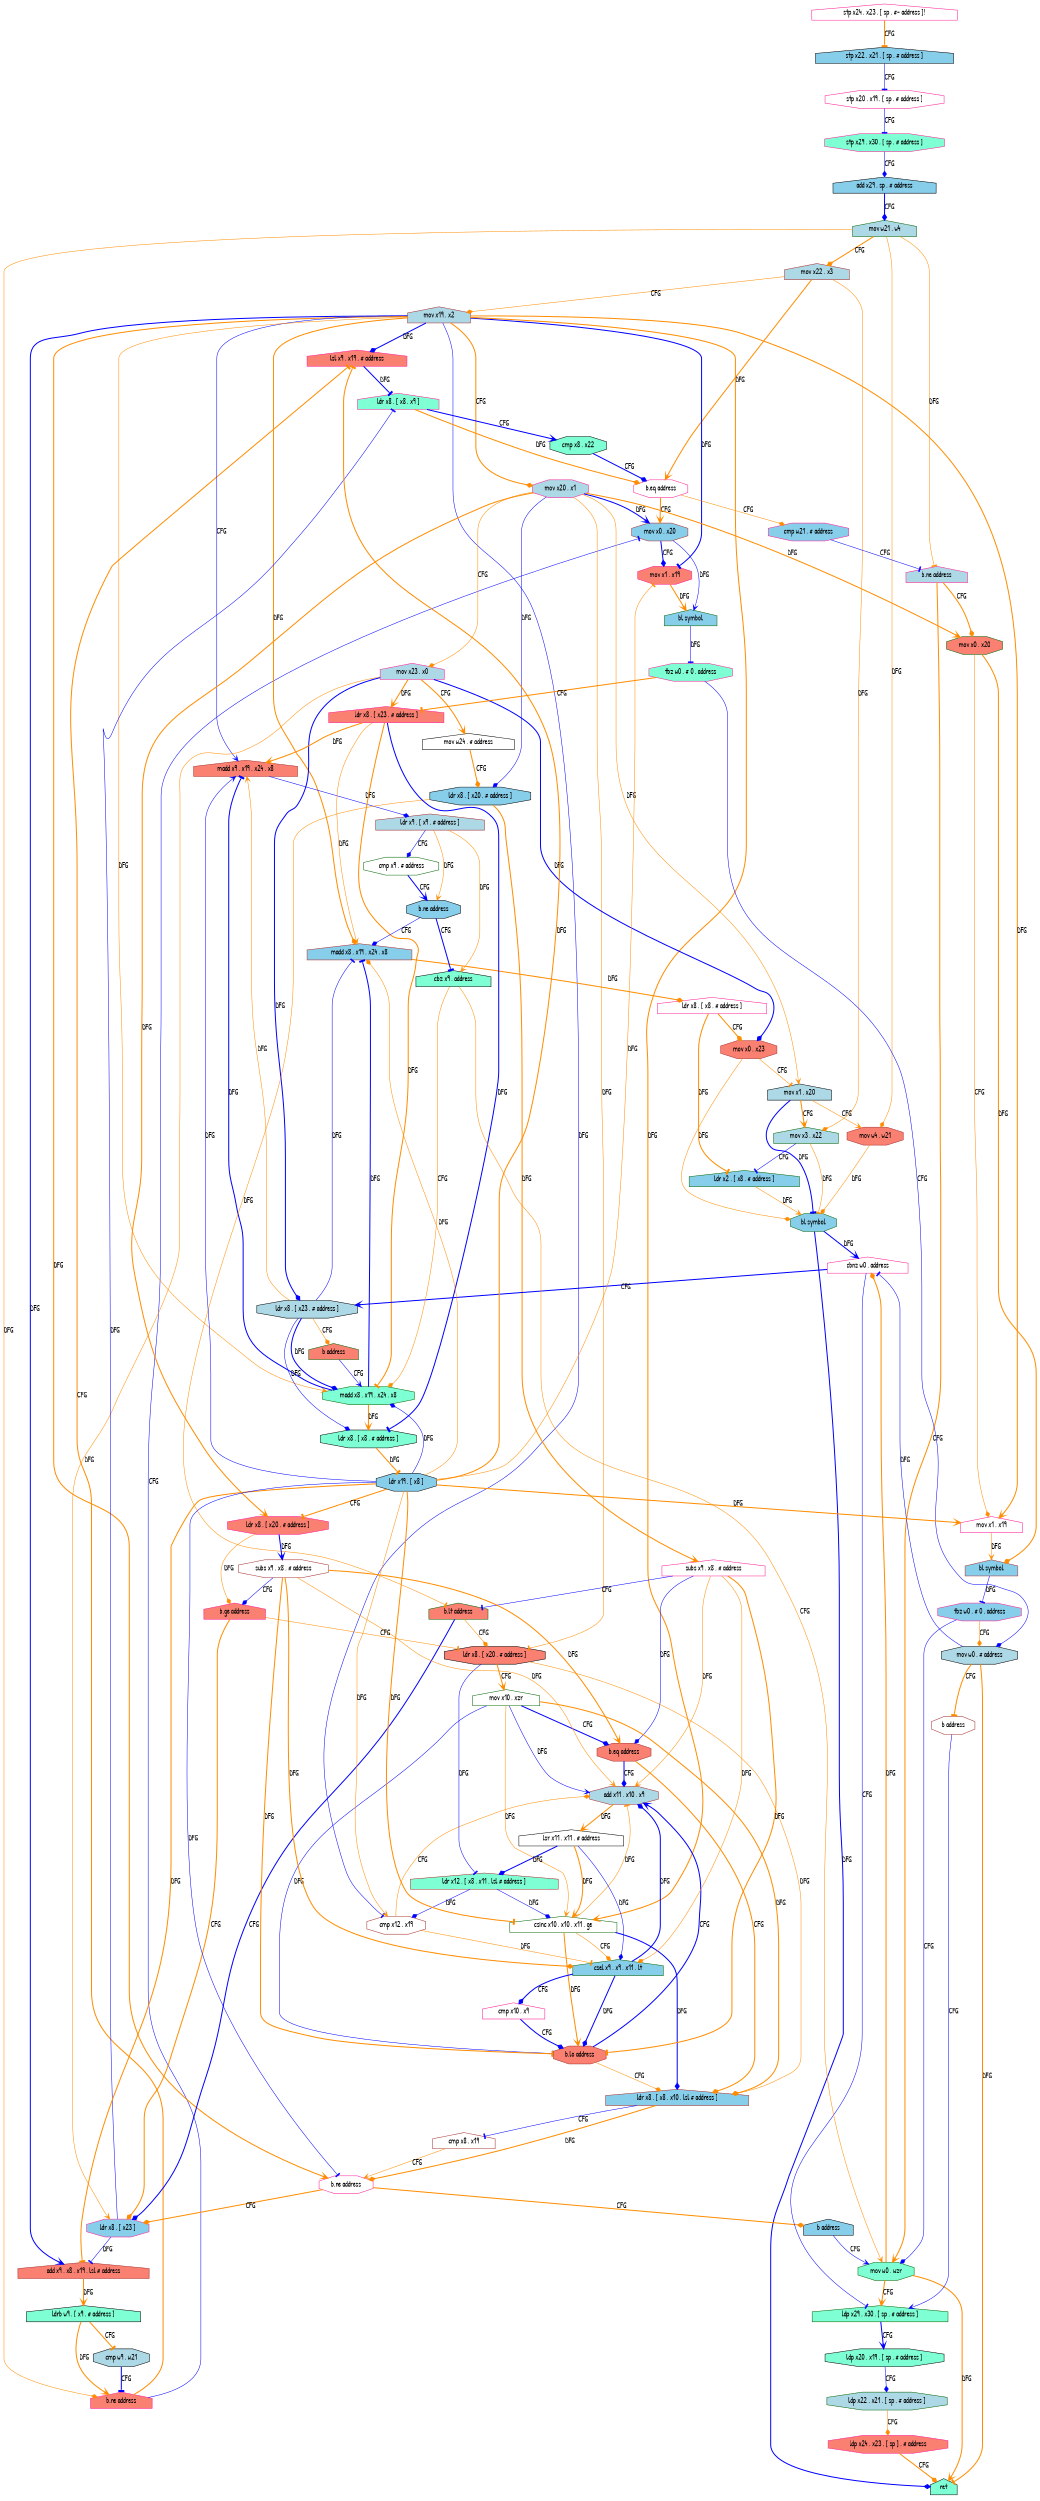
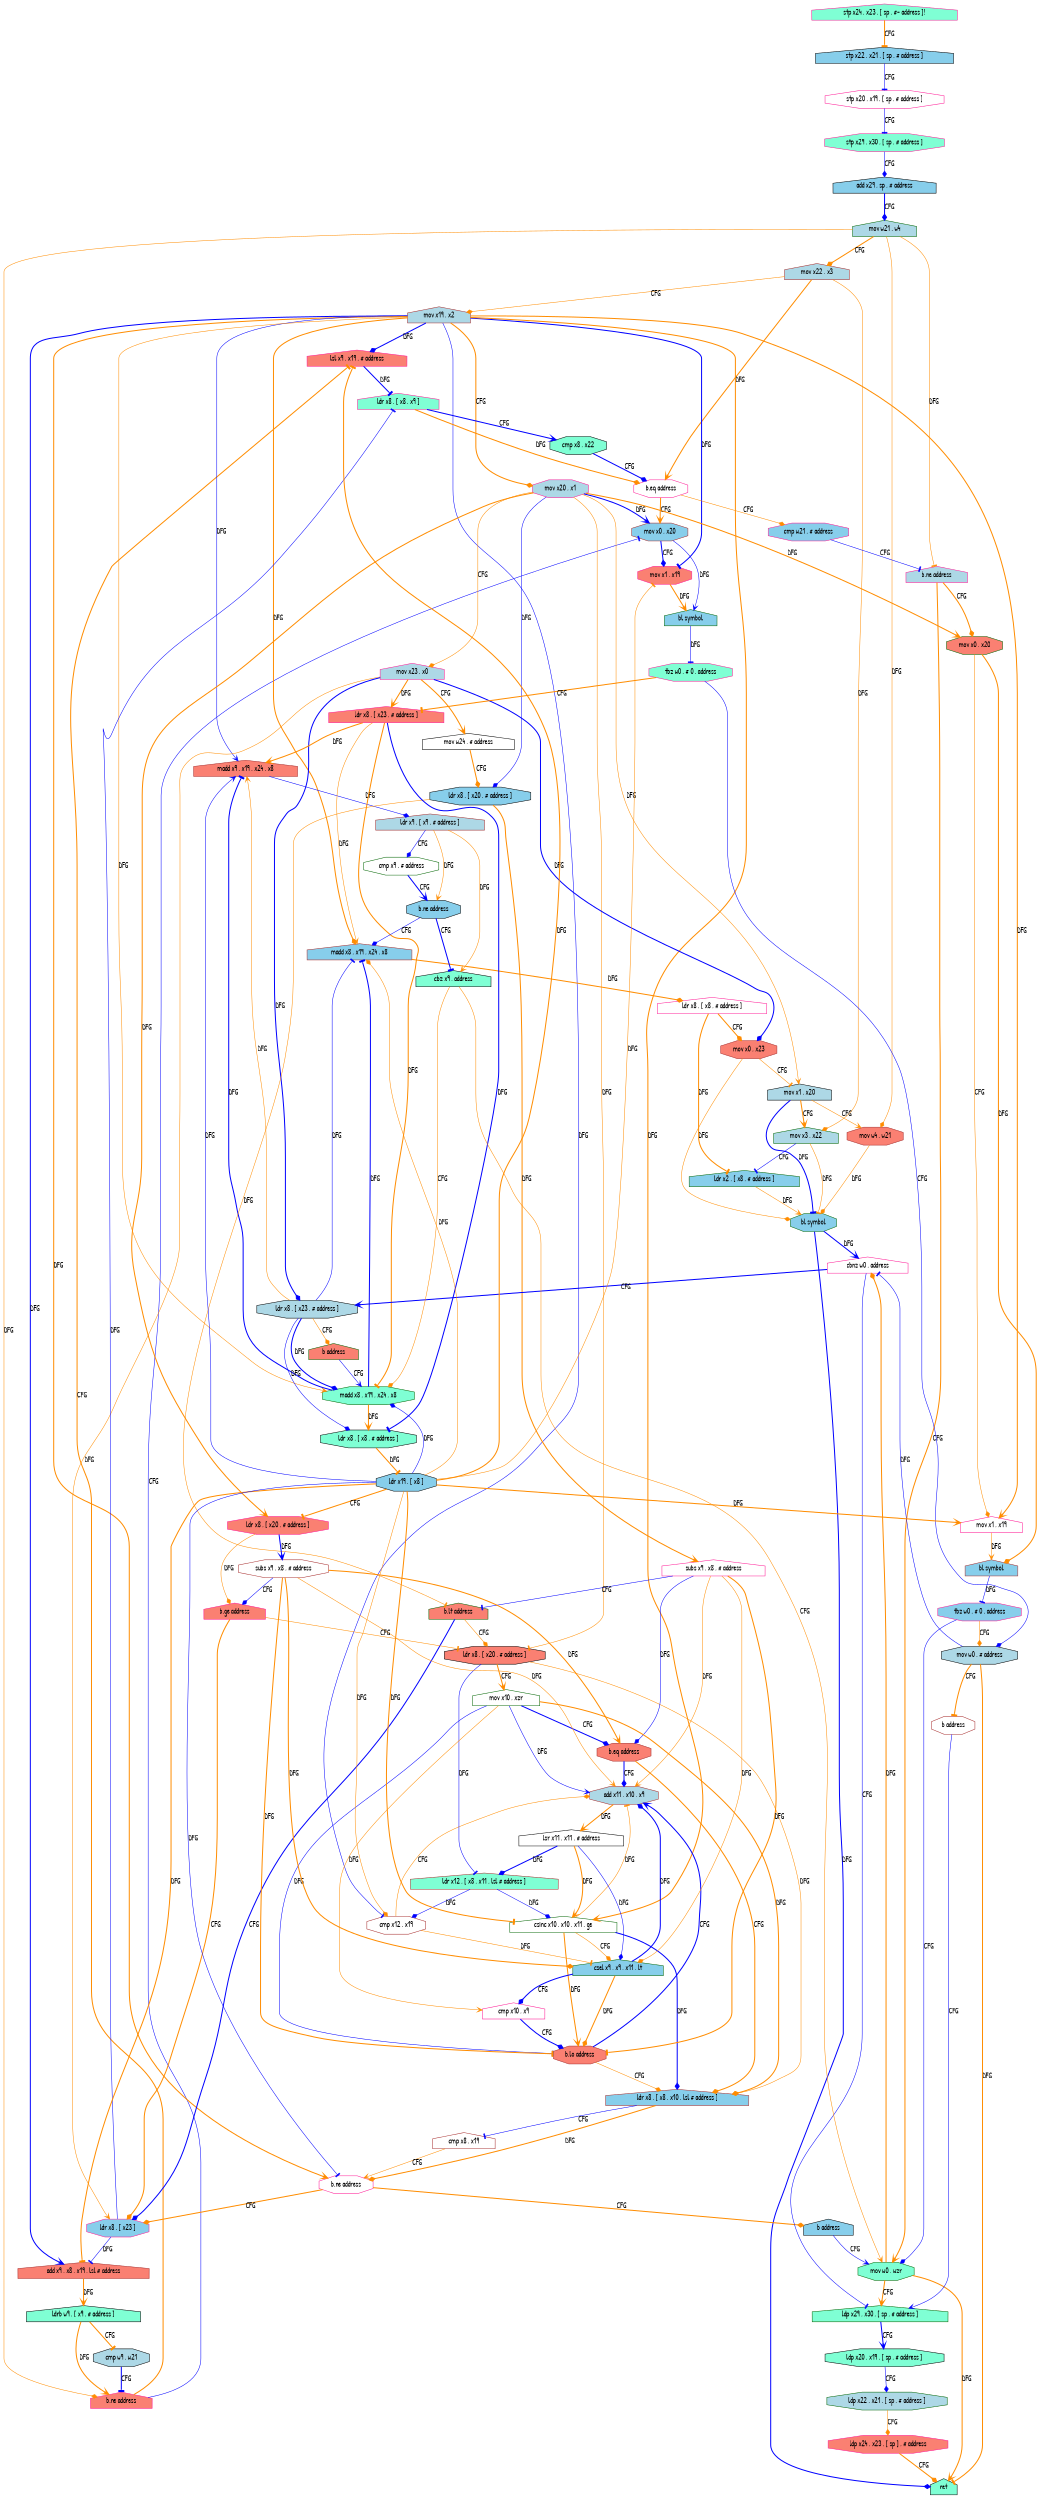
node "stp x24 , x23 , [ sp , #- address ]!": fillcolor white -> aquamarine
edge "mov x19 , x2" -> "madd x9 , x19 , x24 , x8": label "CFG" -> "DFG"
edge "ldr x19 , [ x8 ]" -> "cmp x12 , x19": arrowhead vee -> diamond
edge "mov x10 , xzr" -> "csinc x10 , x10 , x11 , ge": now "mov x10 , xzr" -> "cmp x10 , x9"
edge "csel x9 , x9 , x11 , lt" -> "b.lo address": color blue -> darkorange
